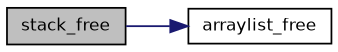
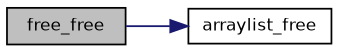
node "stack_free": label "stack_free" -> "free_free"
